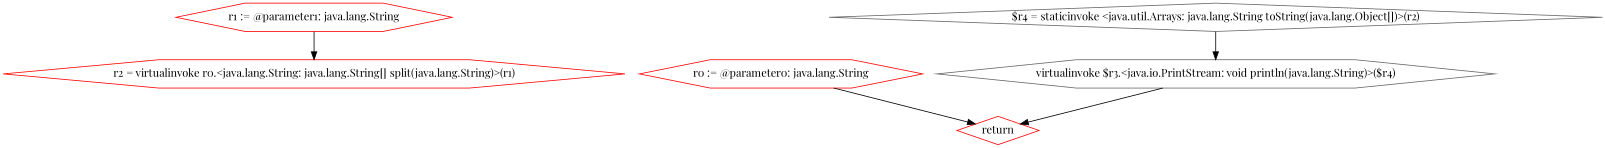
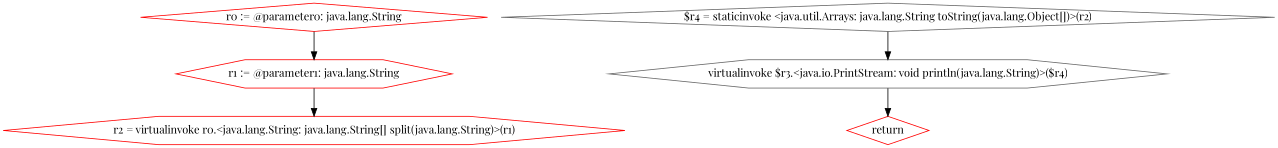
node "r0 := @parameter0: java.lang.String": shape hexagon -> diamond
edge "r0 := @parameter0: java.lang.String" -> "return": now "r0 := @parameter0: java.lang.String" -> "r1 := @parameter1: java.lang.String"
